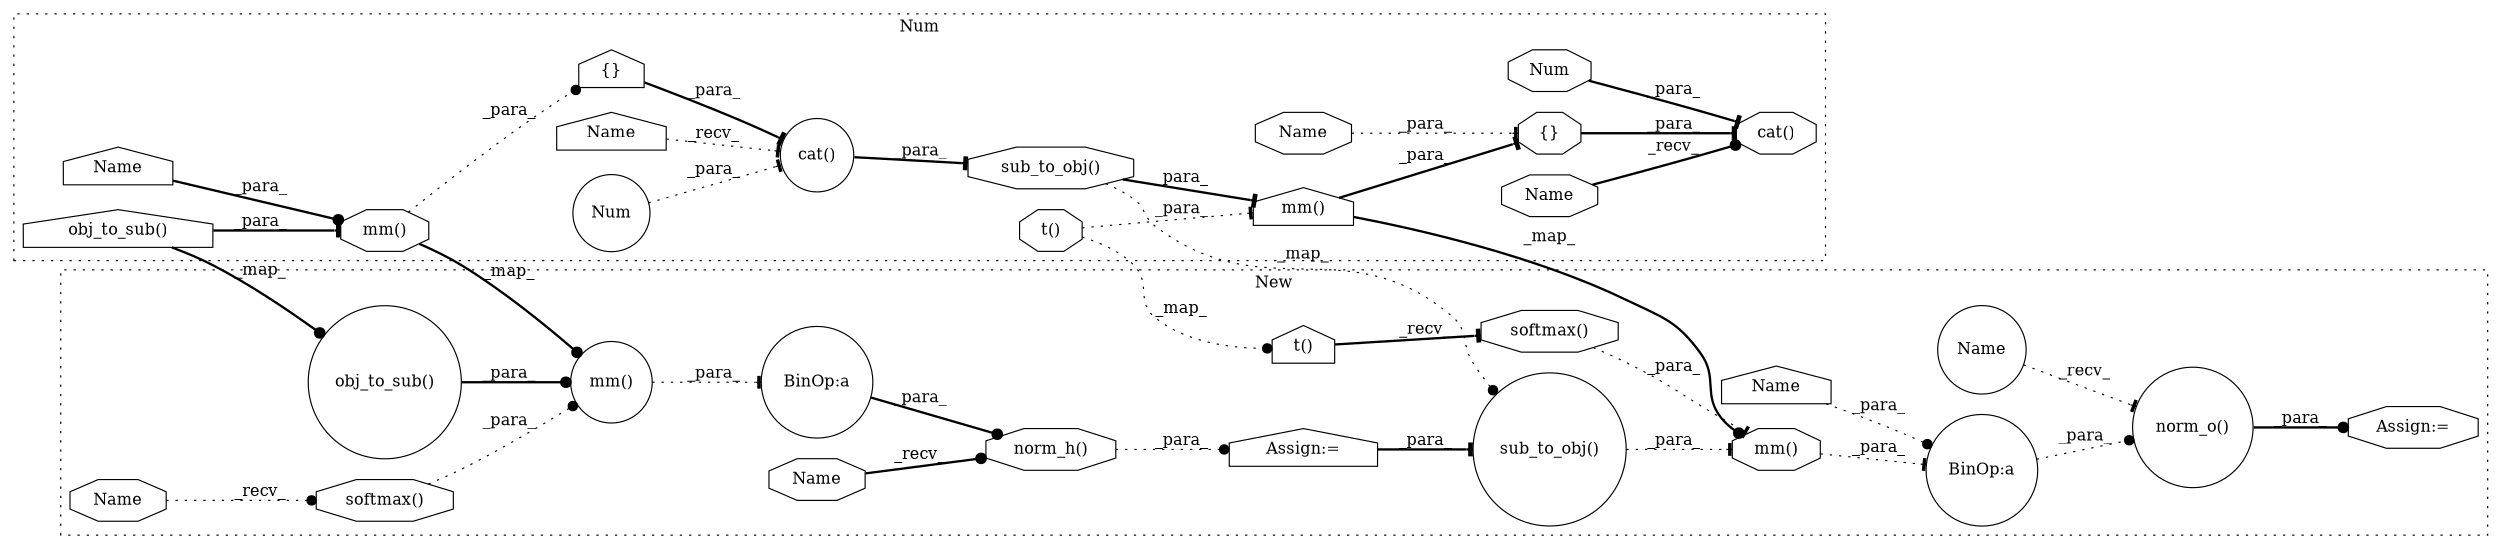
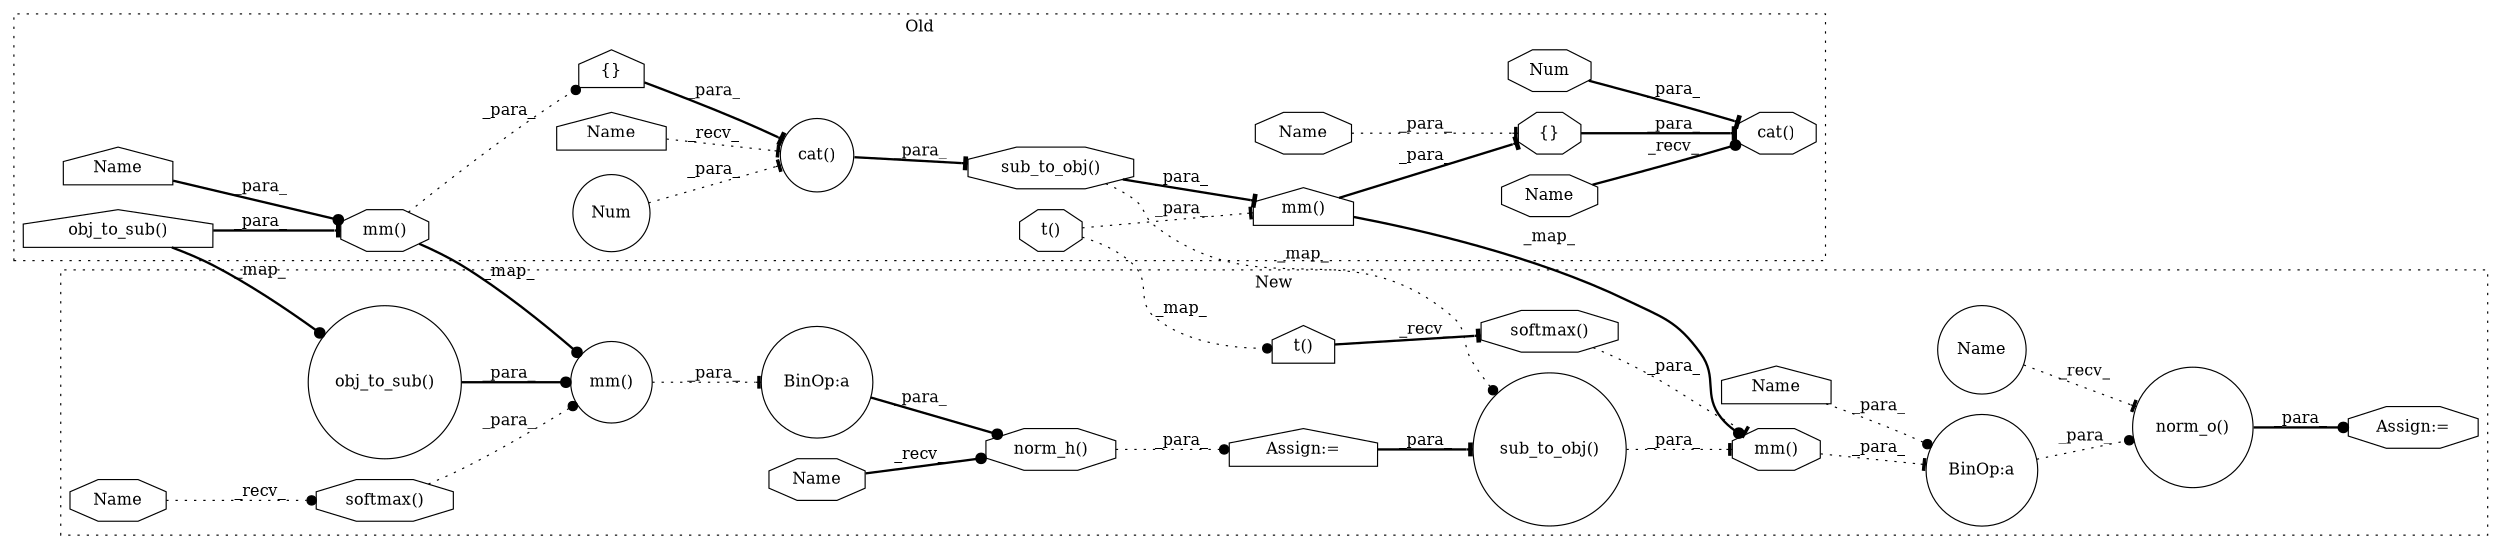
cluster "Num": label "Num" -> "Old"
